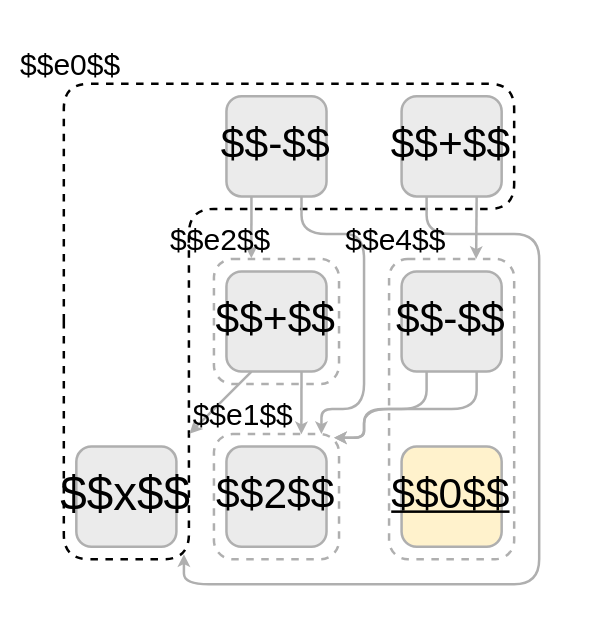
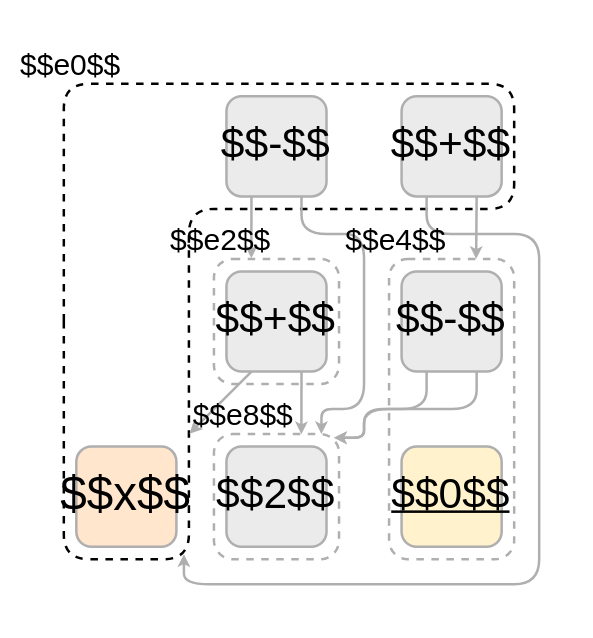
node "$$e1$$": label "$$e1$$" -> "$$e8$$"
node "$$x$$": fillcolor #ebebeb -> #ffe6cc
